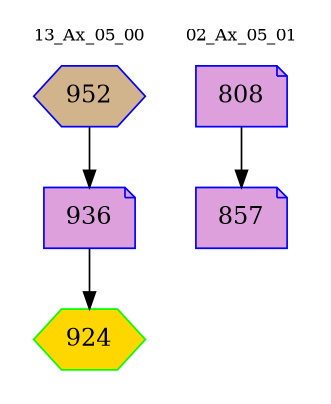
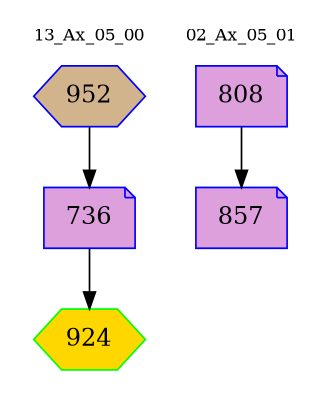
node "936": label "936" -> "736"
